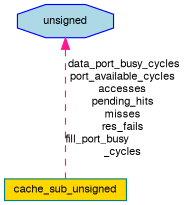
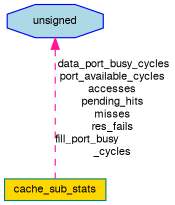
node "cache_sub_unsigned": label "cache_sub_unsigned" -> "cache_sub_stats"
